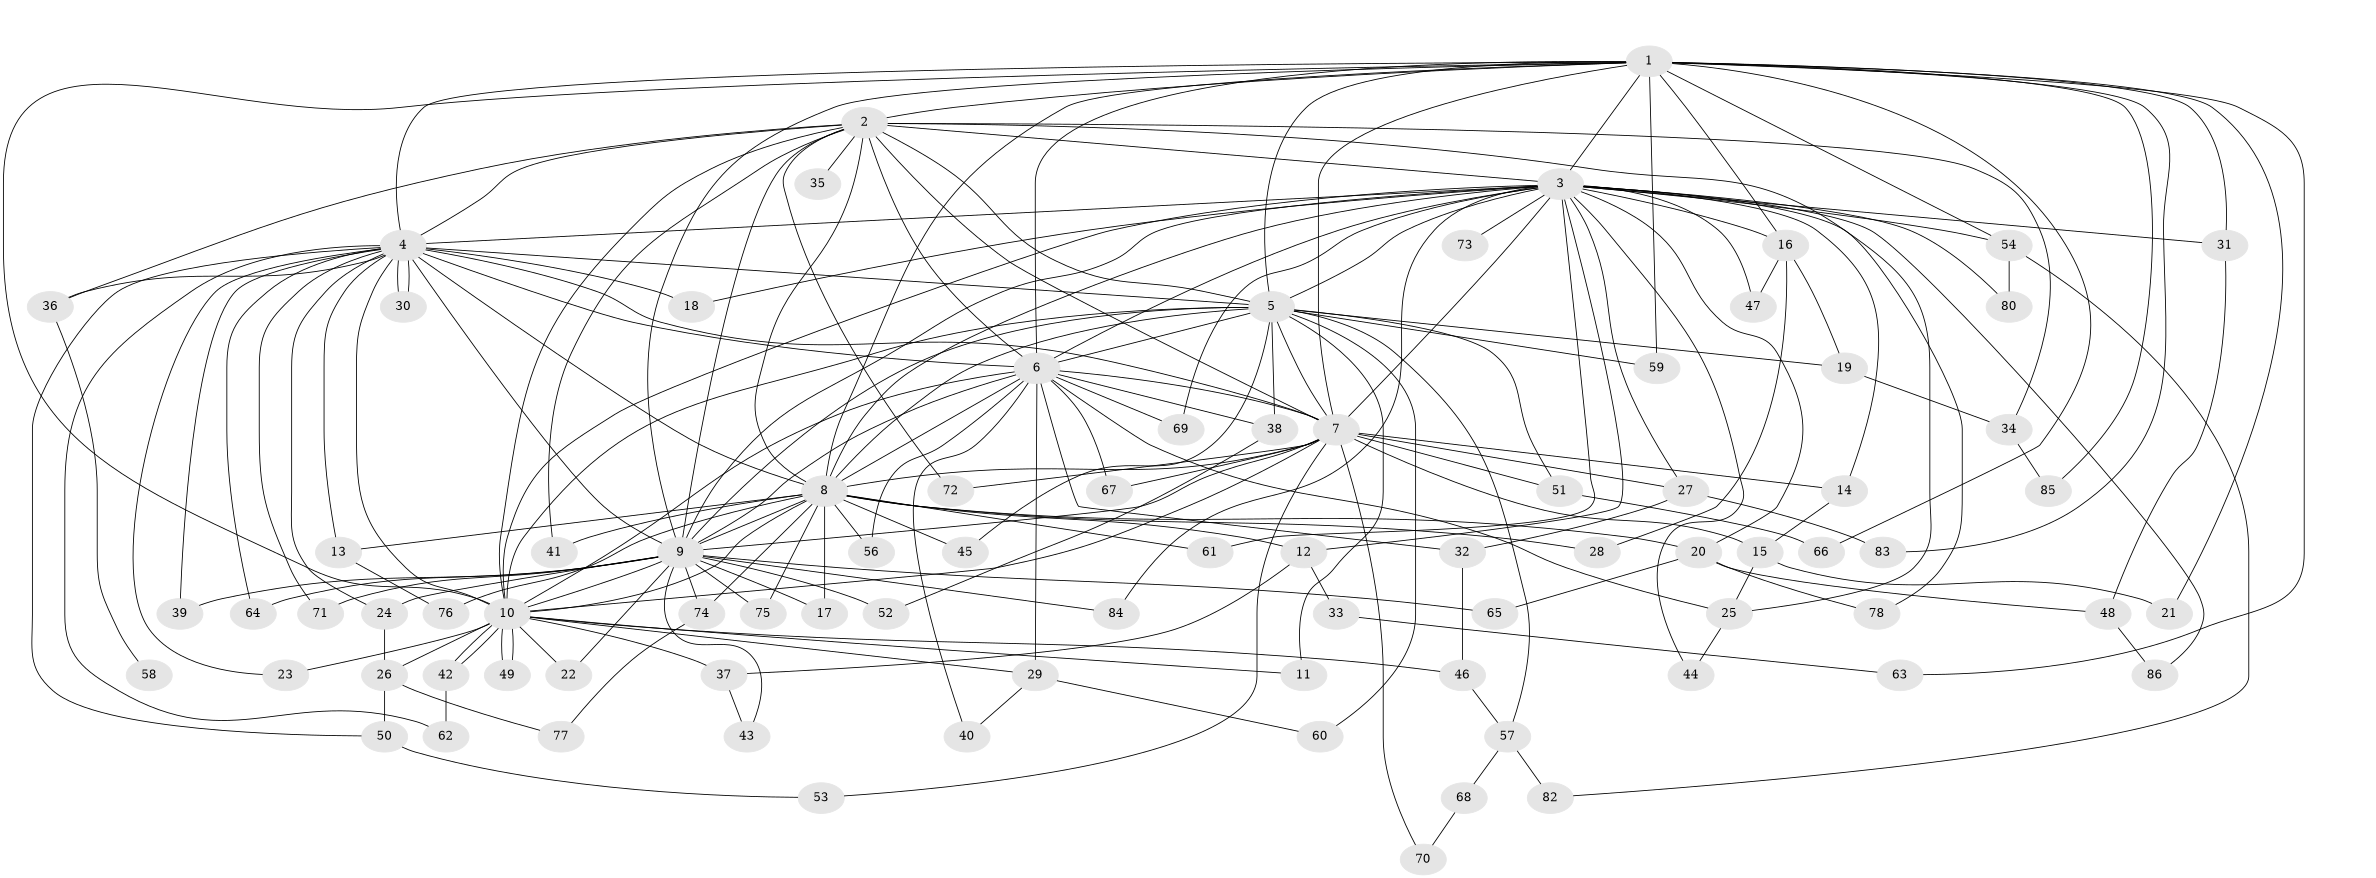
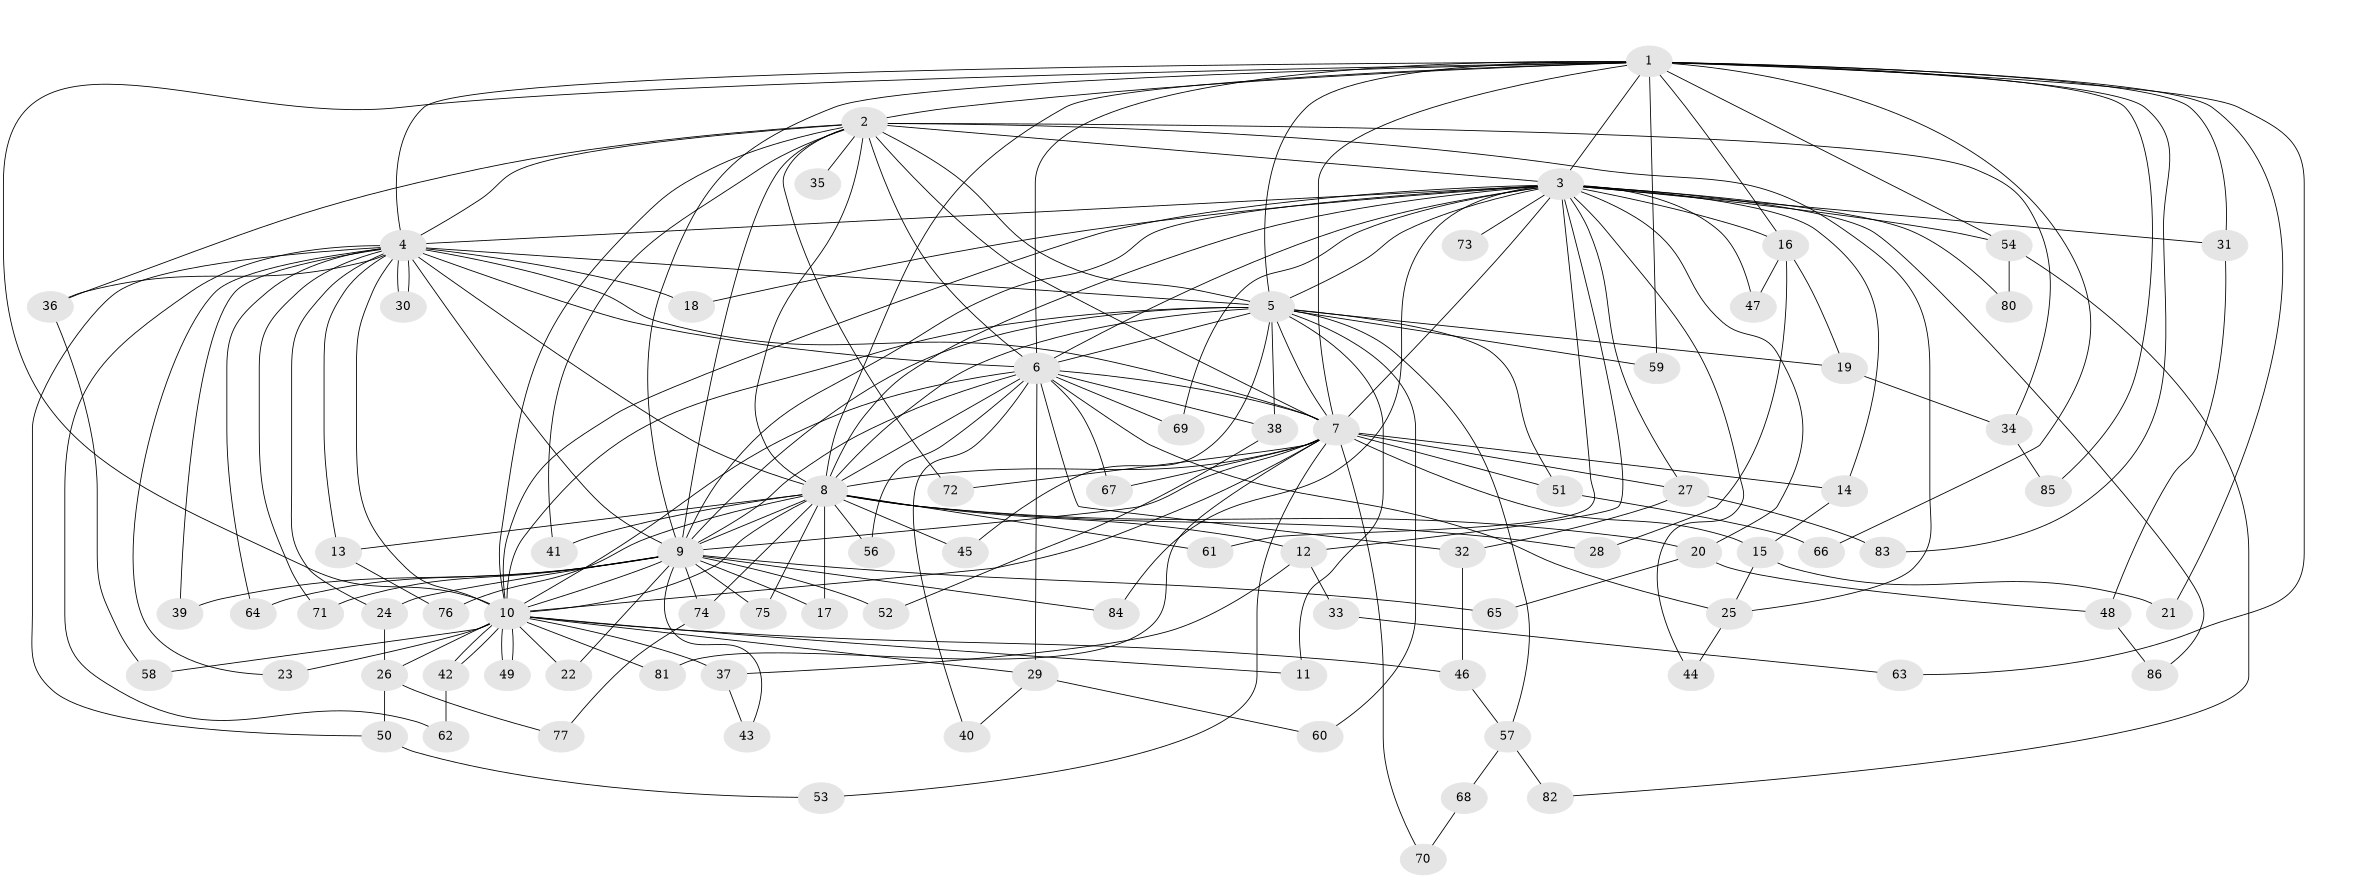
node "78": removed
edge "10" -- "58": added
node "81": added
